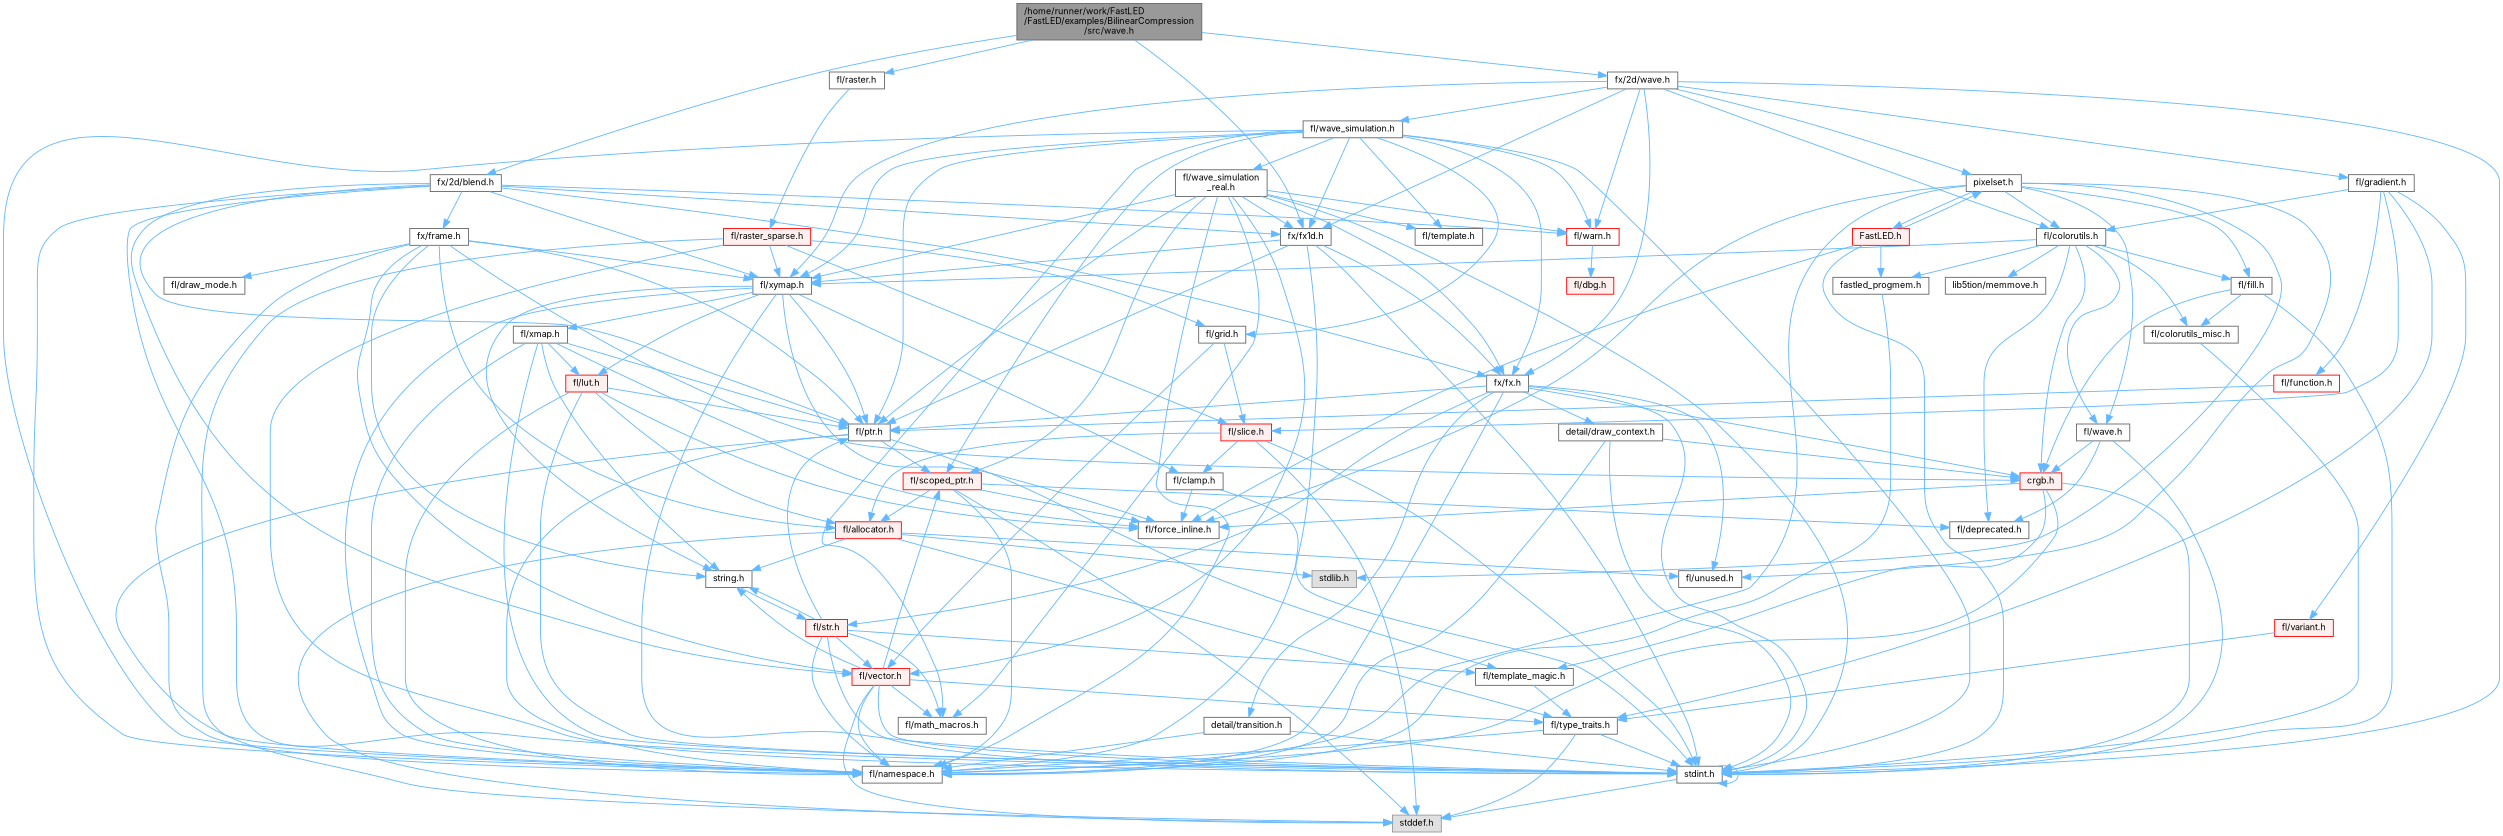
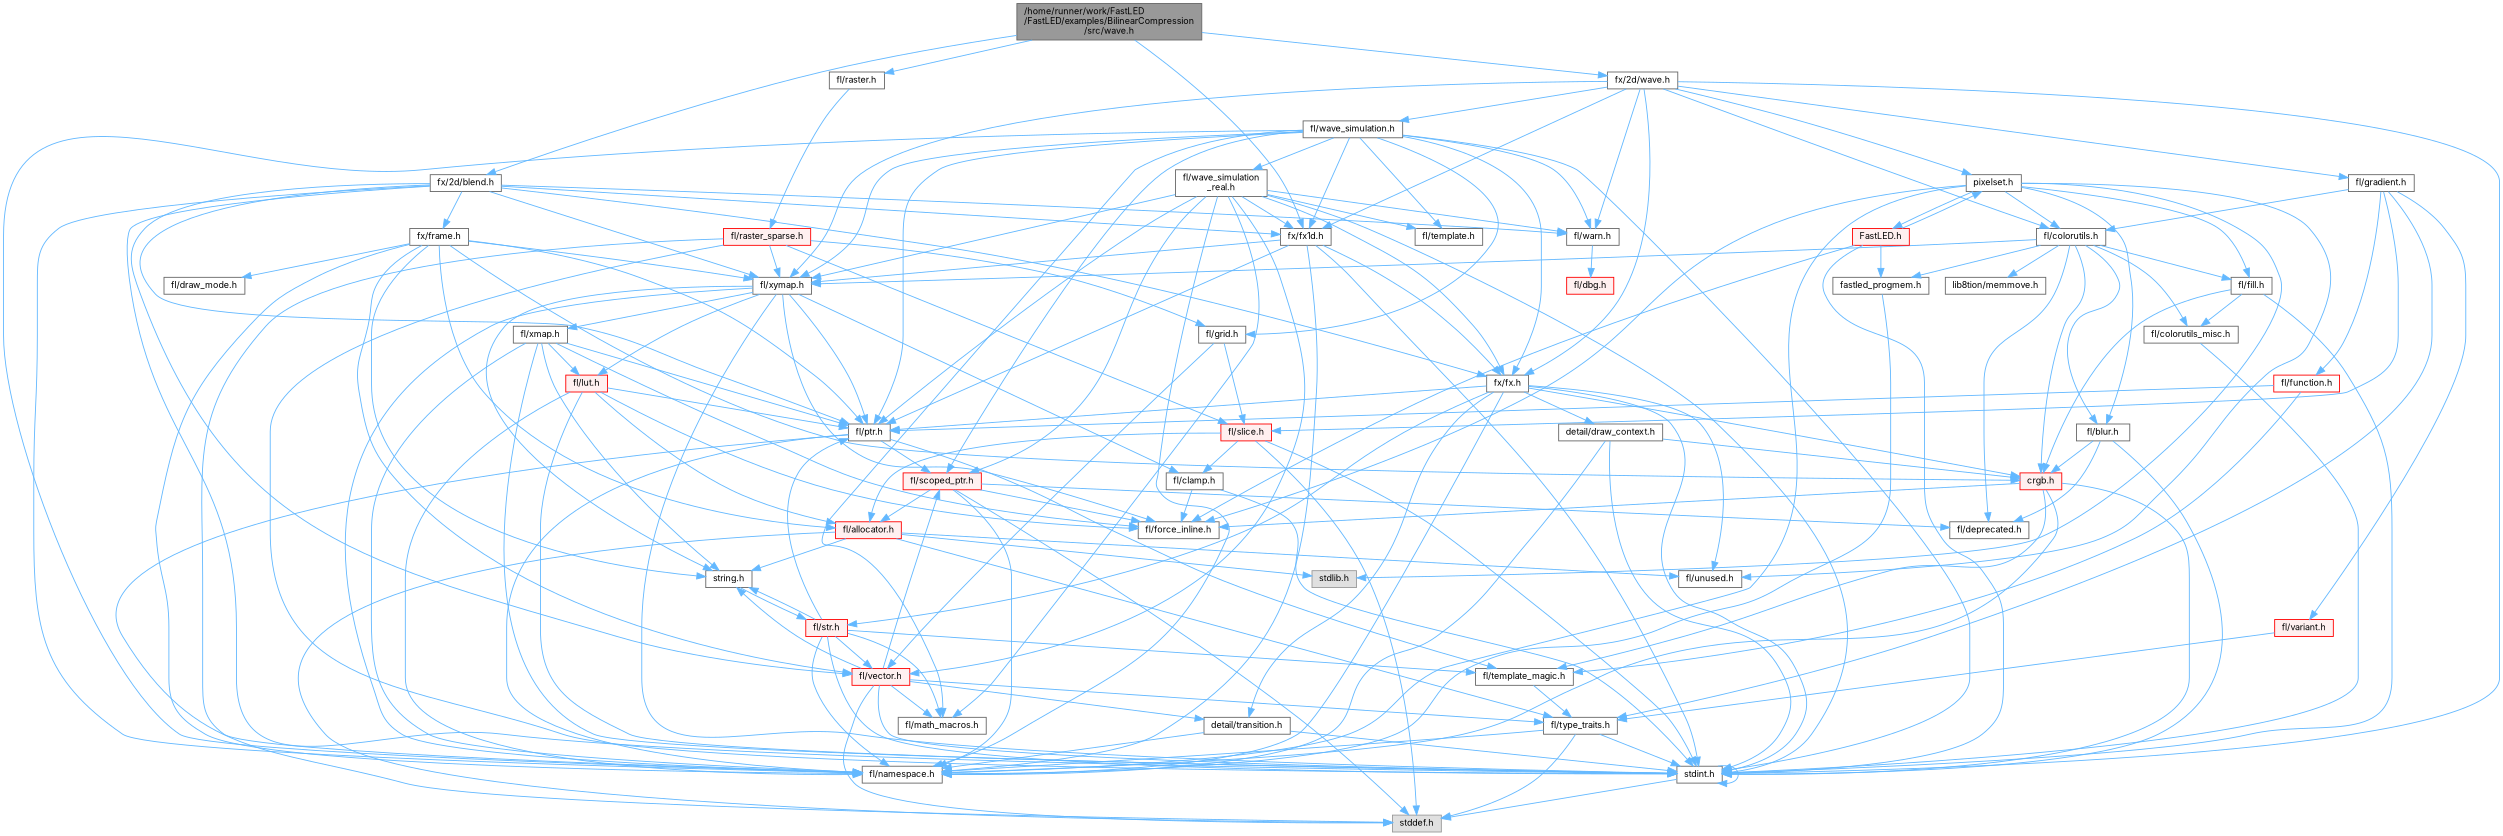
node "fl/warn.h": color red -> grey40
node "lib5tion/memmove.h": label "lib5tion/memmove.h" -> "lib8tion/memmove.h"
node "fl/wave.h": label "fl/wave.h" -> "fl/blur.h"
edge "fl/function.h" -> "fl/template_magic.h": added
edge "fl/vector.h" -> "fl/namespace.h": now "fl/vector.h" -> "detail/transition.h"
